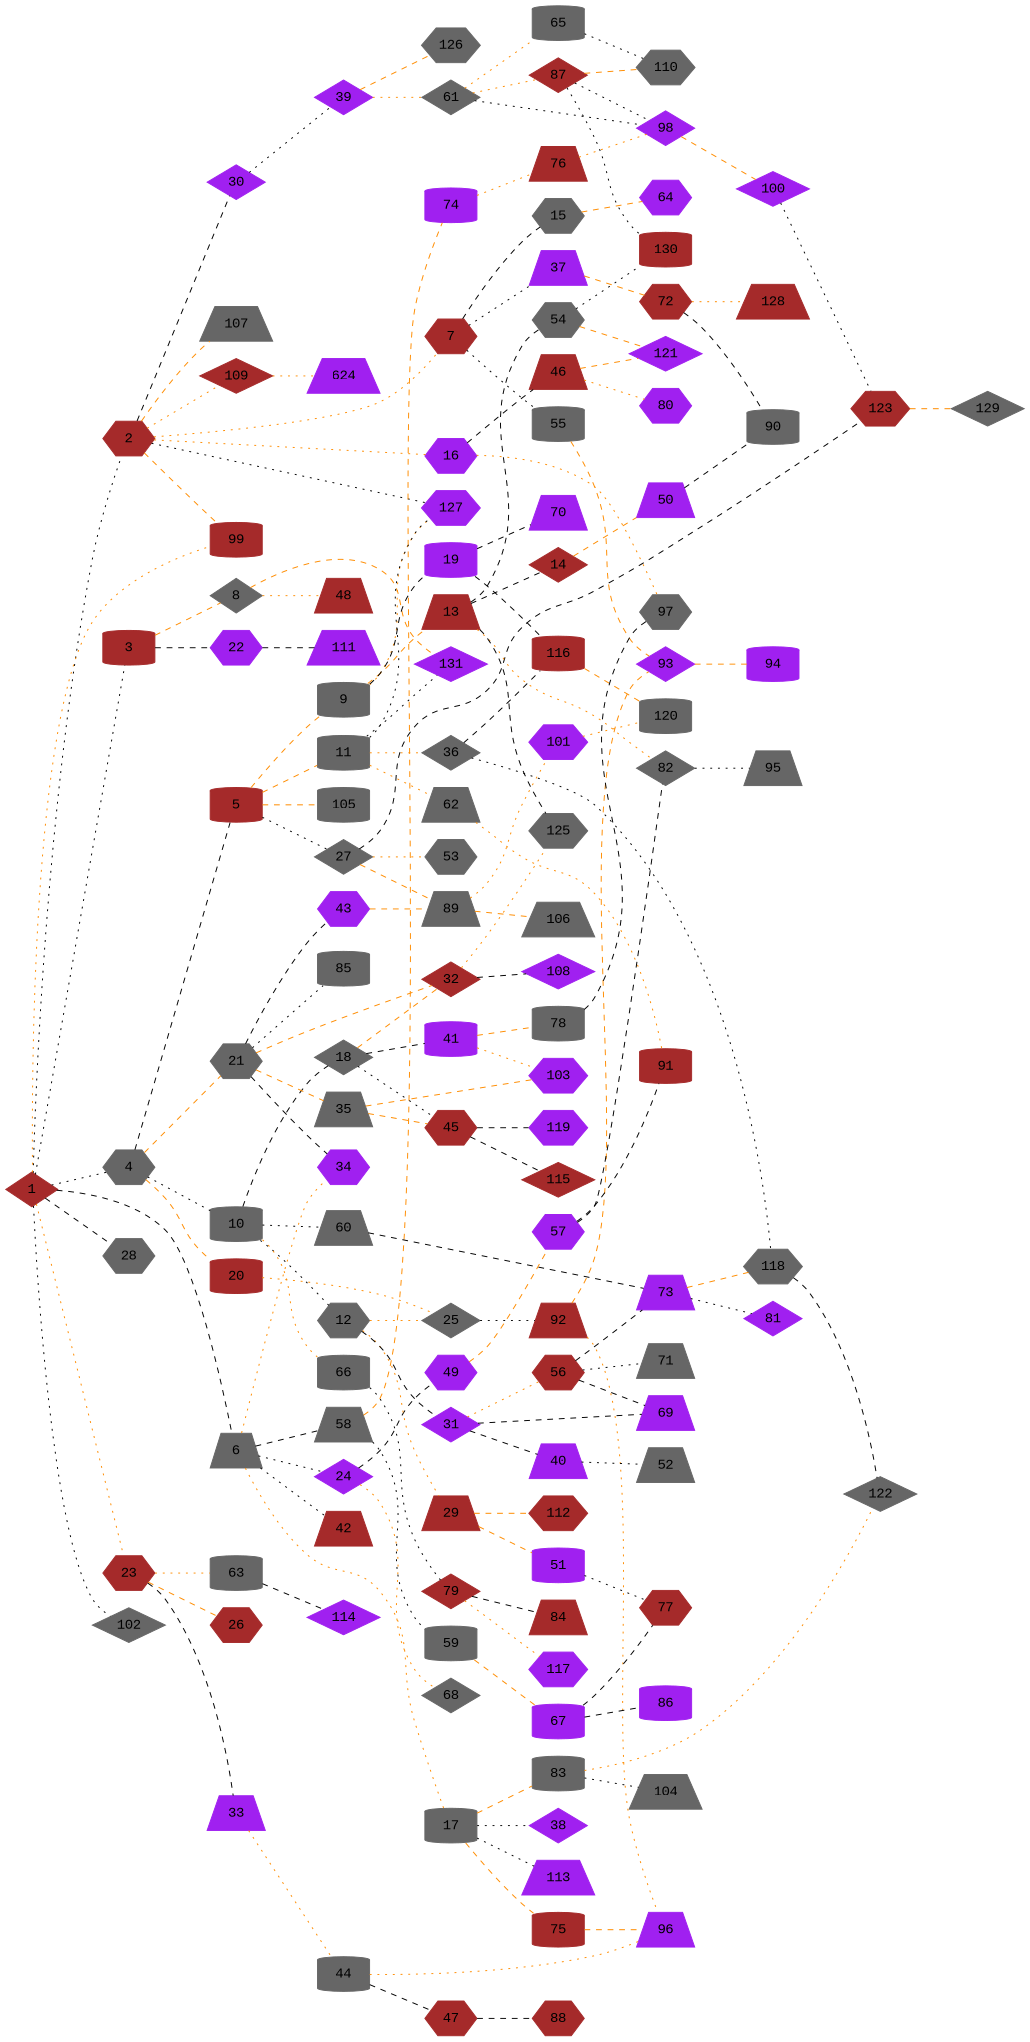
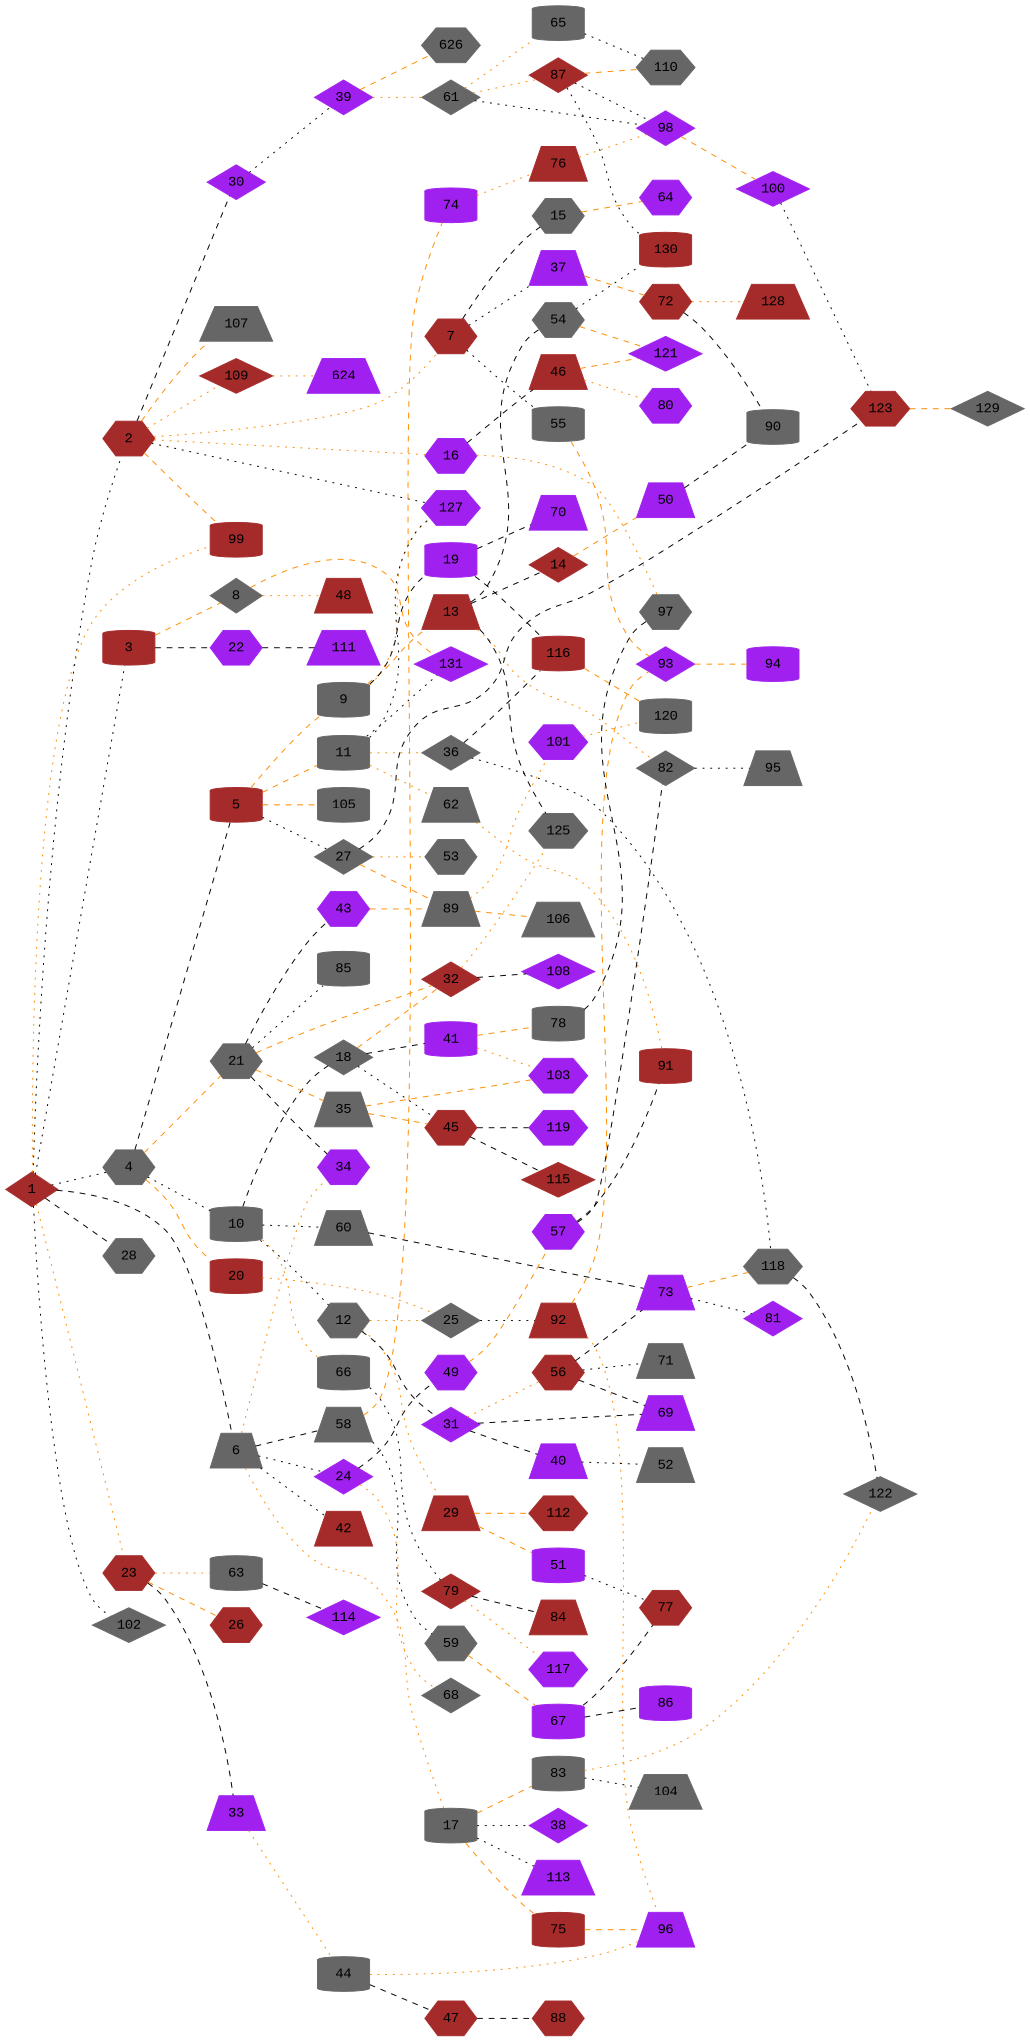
node "126": label "126" -> "626"
node "59": shape cylinder -> hexagon
